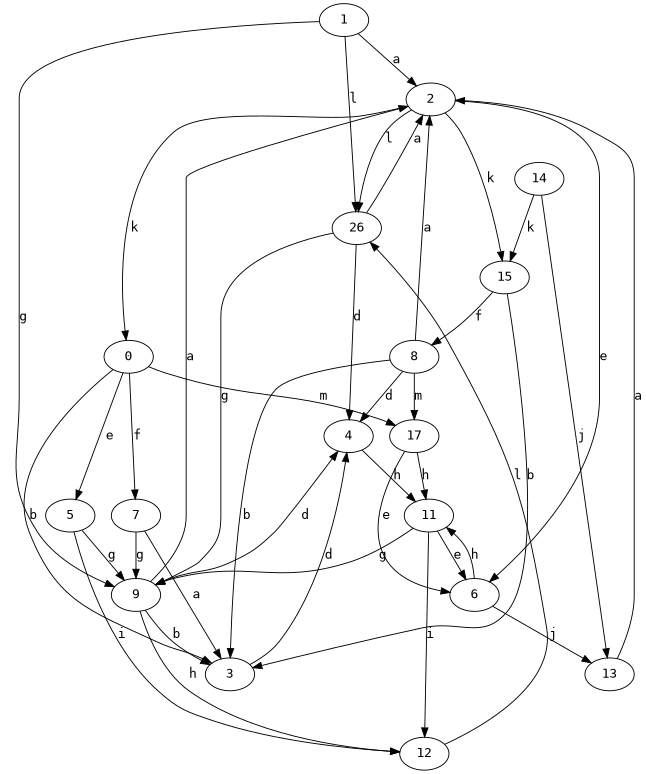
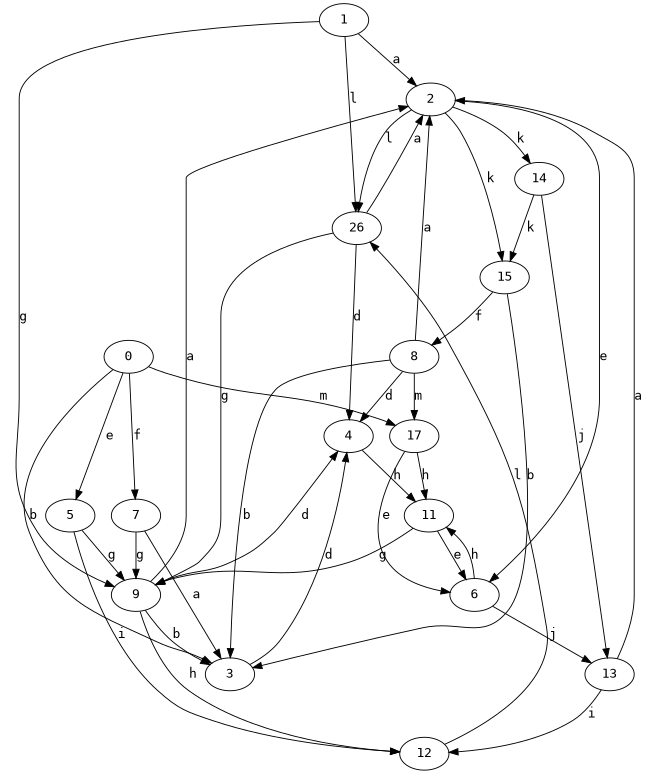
edge "2" -> "0": now "2" -> "14"
edge "11" -> "12": now "13" -> "12"
